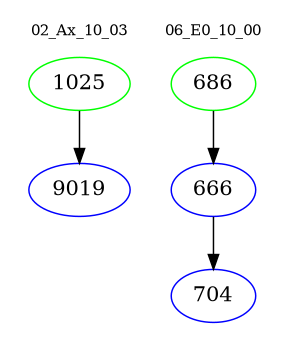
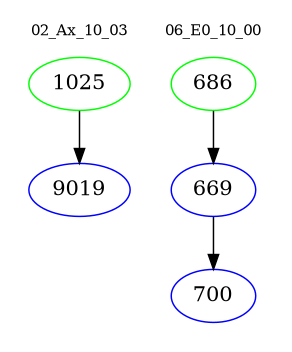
node "666": label "666" -> "669"
node "704": label "704" -> "700"
